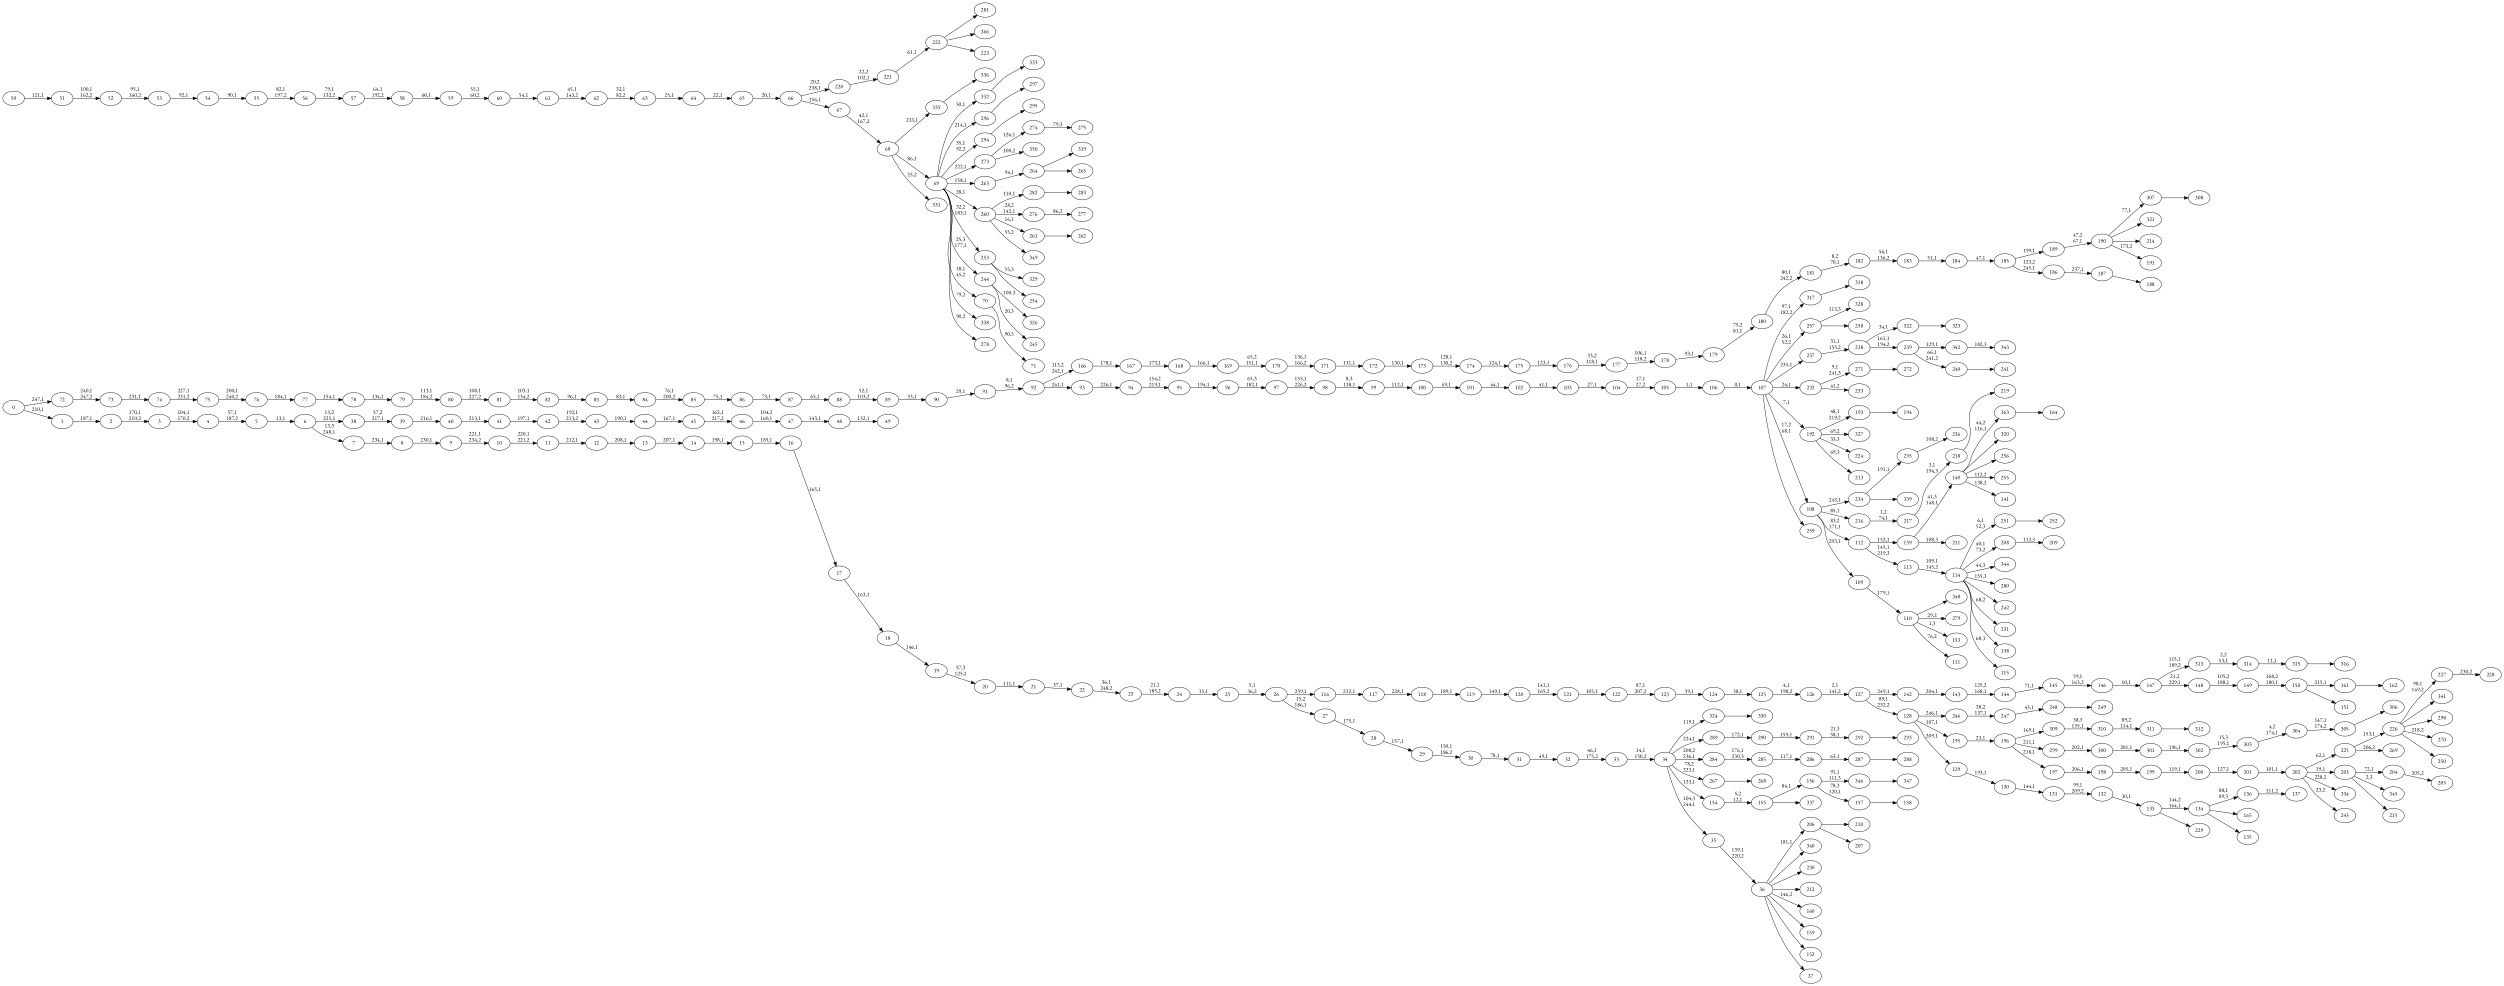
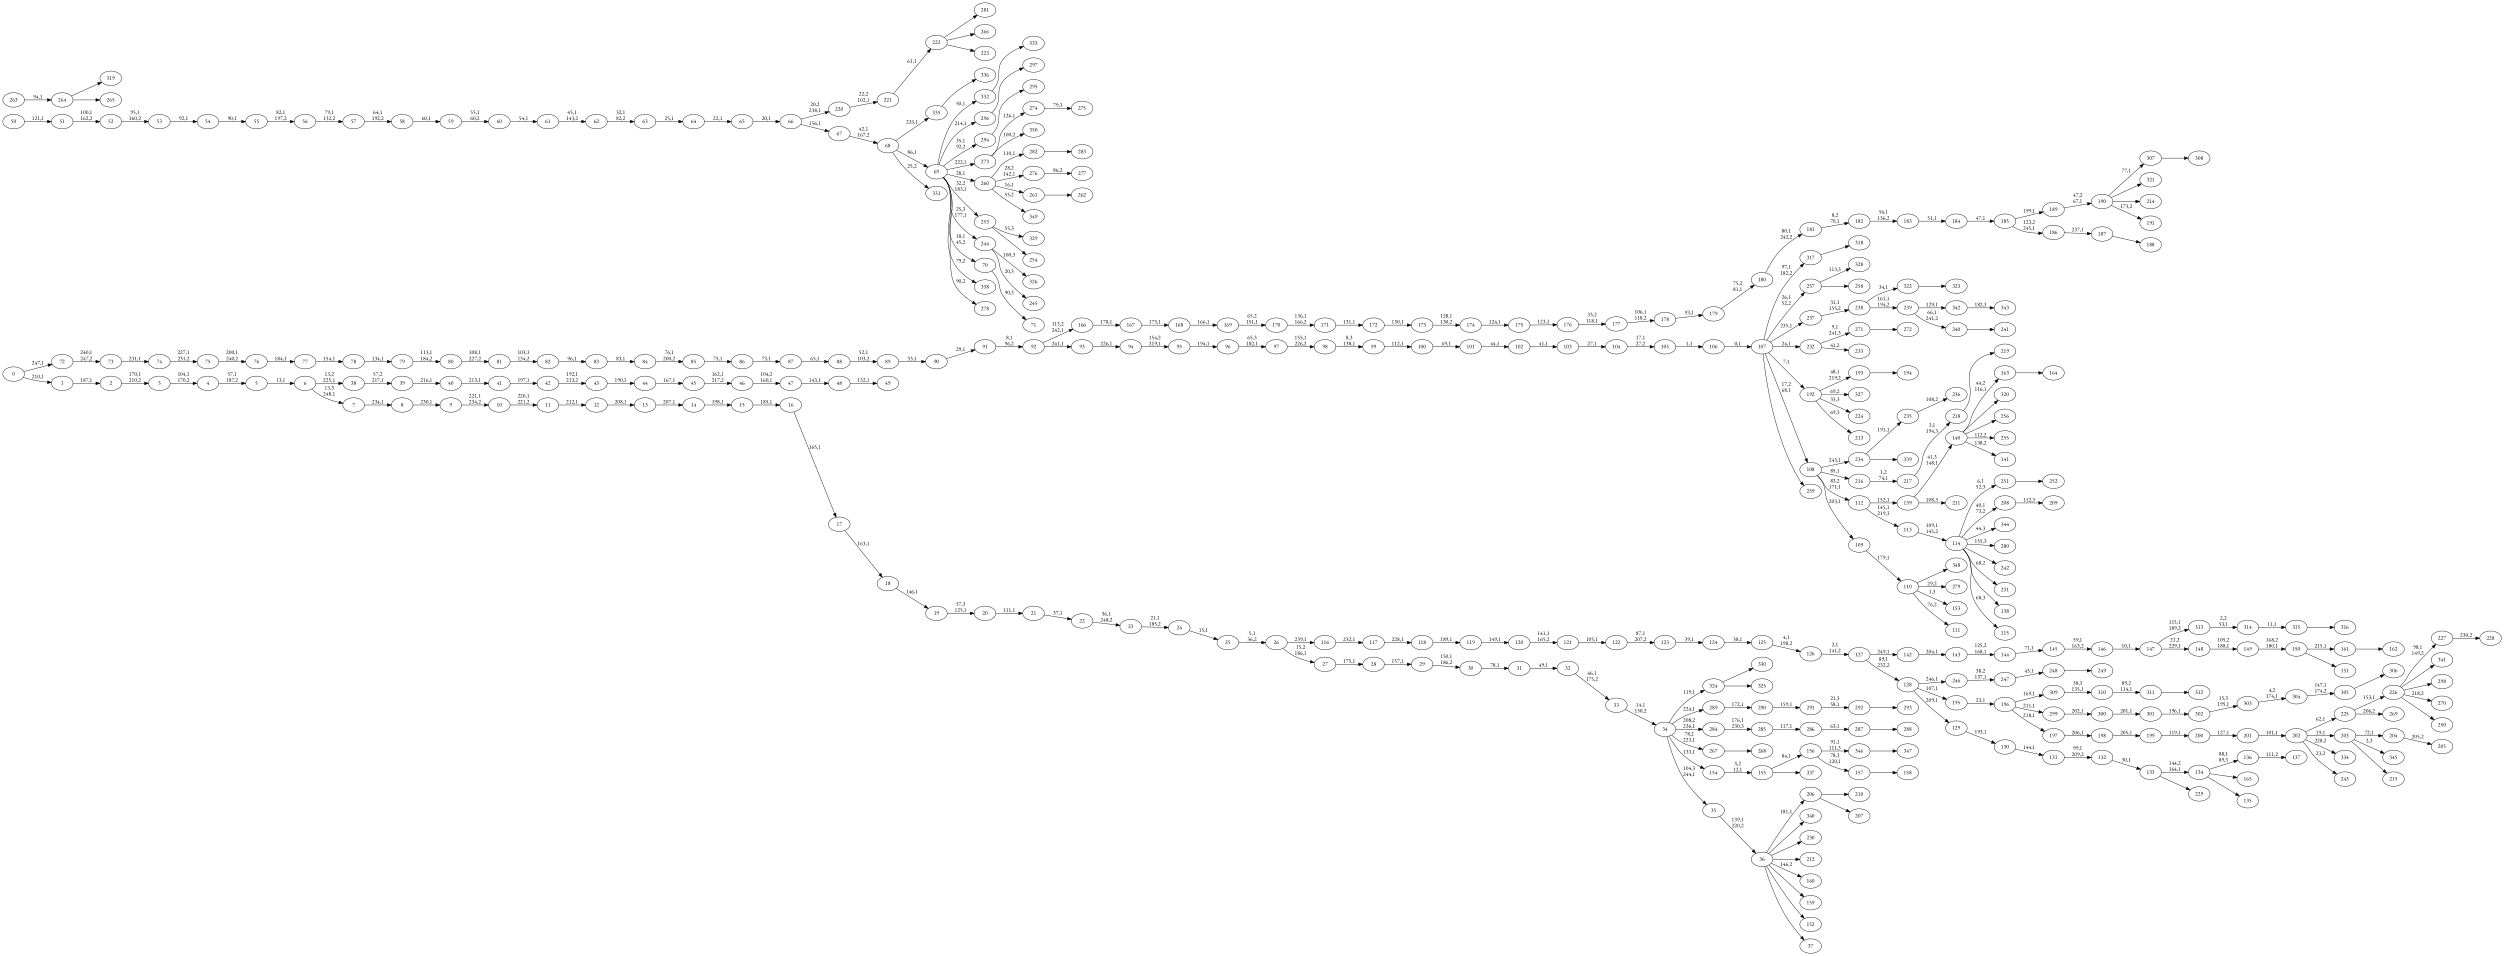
edge "69" -> "263": removed, label "158,1"
node "325": added
